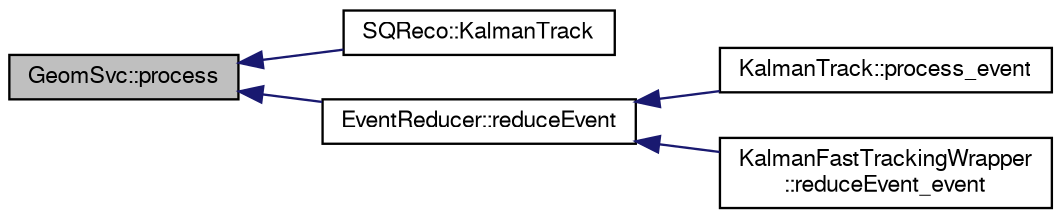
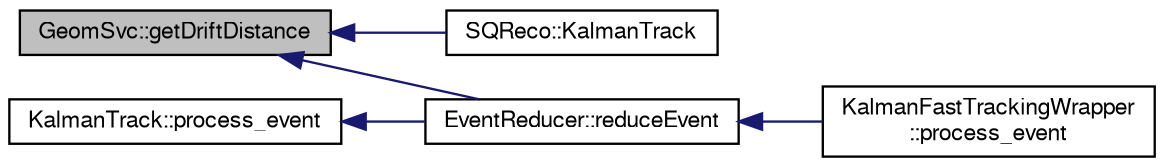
node "GeomSvc::process": label "GeomSvc::process" -> "GeomSvc::getDriftDistance"
edge "KalmanTrack::process_event" -> "EventReducer::reduceEvent": reversed
node "KalmanFastTrackingWrapper ::reduceEvent_event": label "KalmanFastTrackingWrapper ::reduceEvent_event" -> "KalmanFastTrackingWrapper ::process_event"
